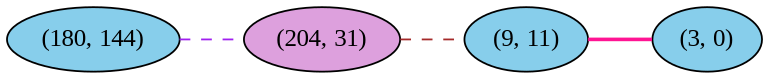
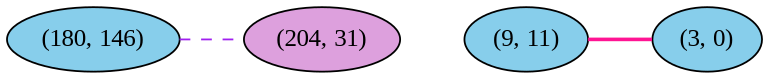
node "(180, 144)": label "(180, 144)" -> "(180, 146)"
edge "(204, 31)" -- "(9, 11)": removed
